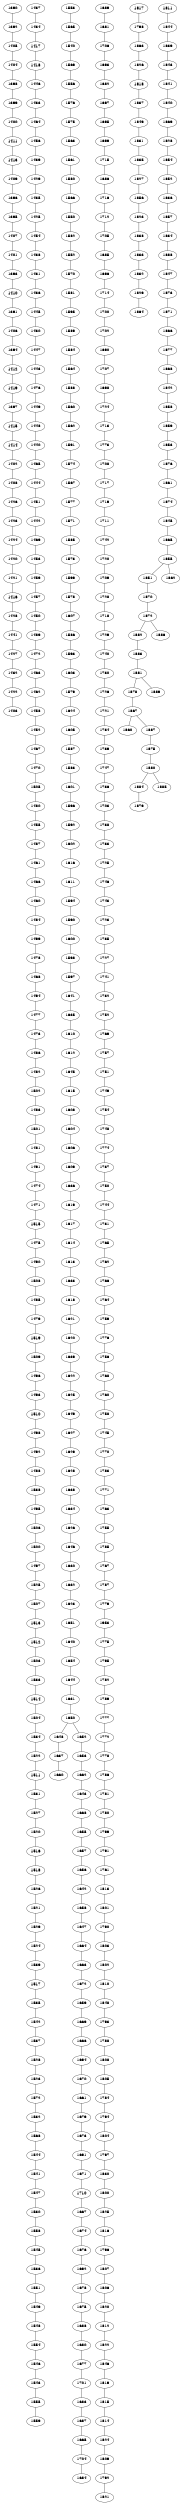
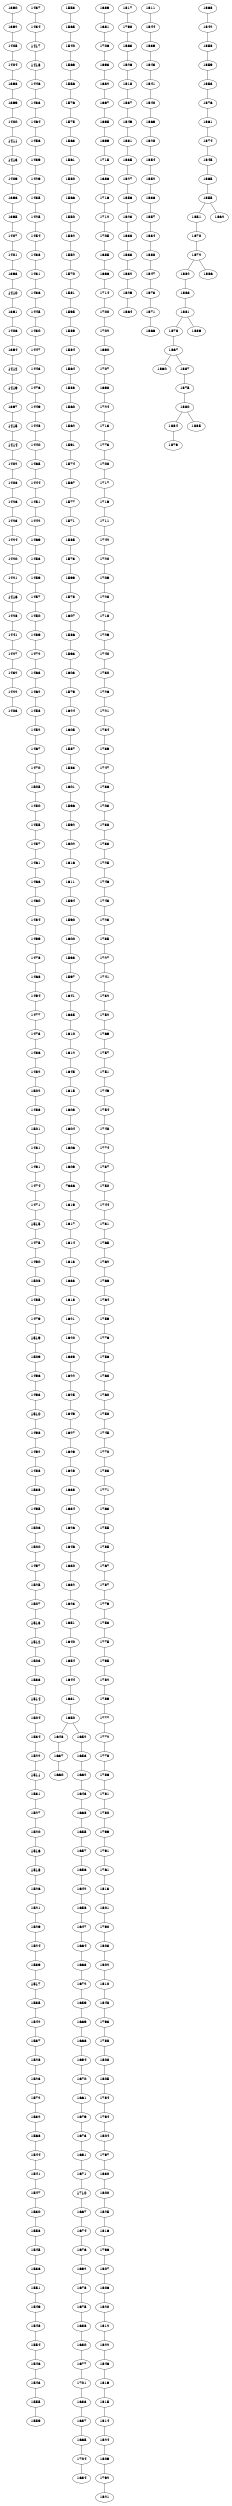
node "1877": removed
node "1636": label "1636" -> "7636"
node "1953": label "1953" -> "1753"
